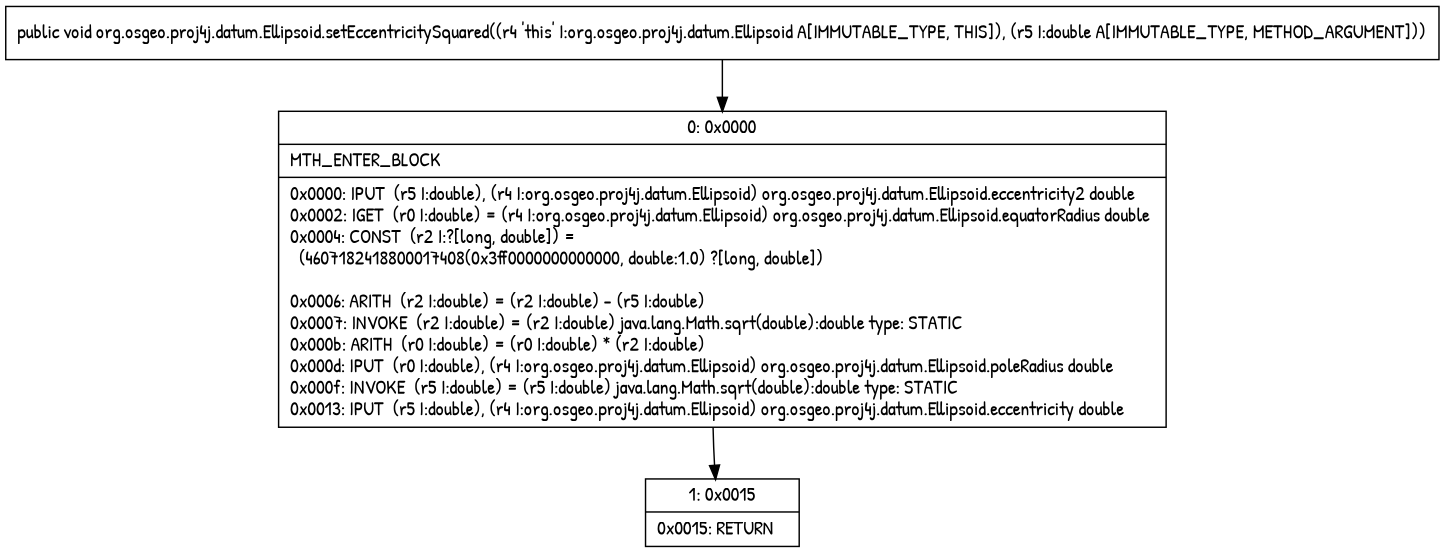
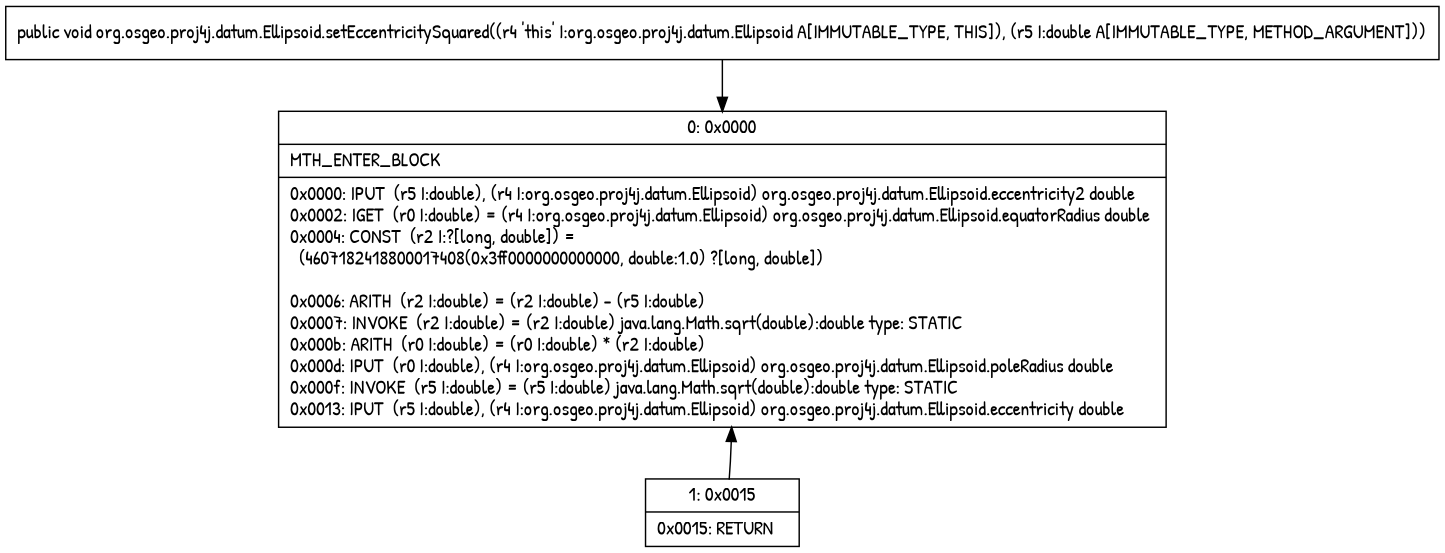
edge "0: 0x0000" -> "1: 0x0015": reversed
